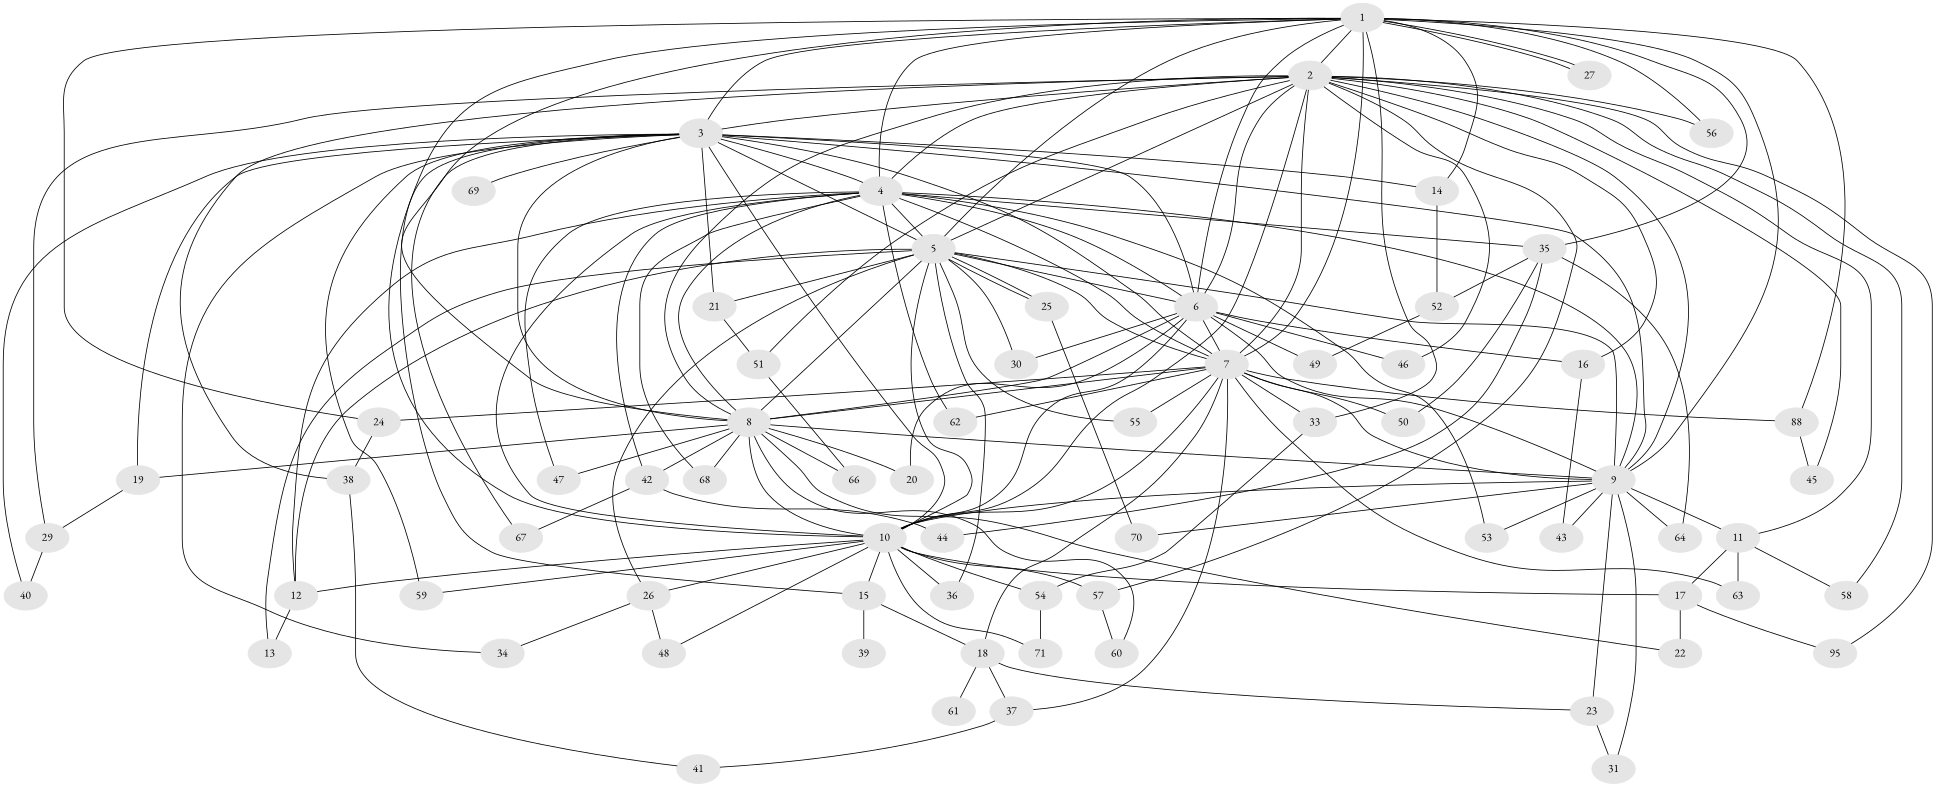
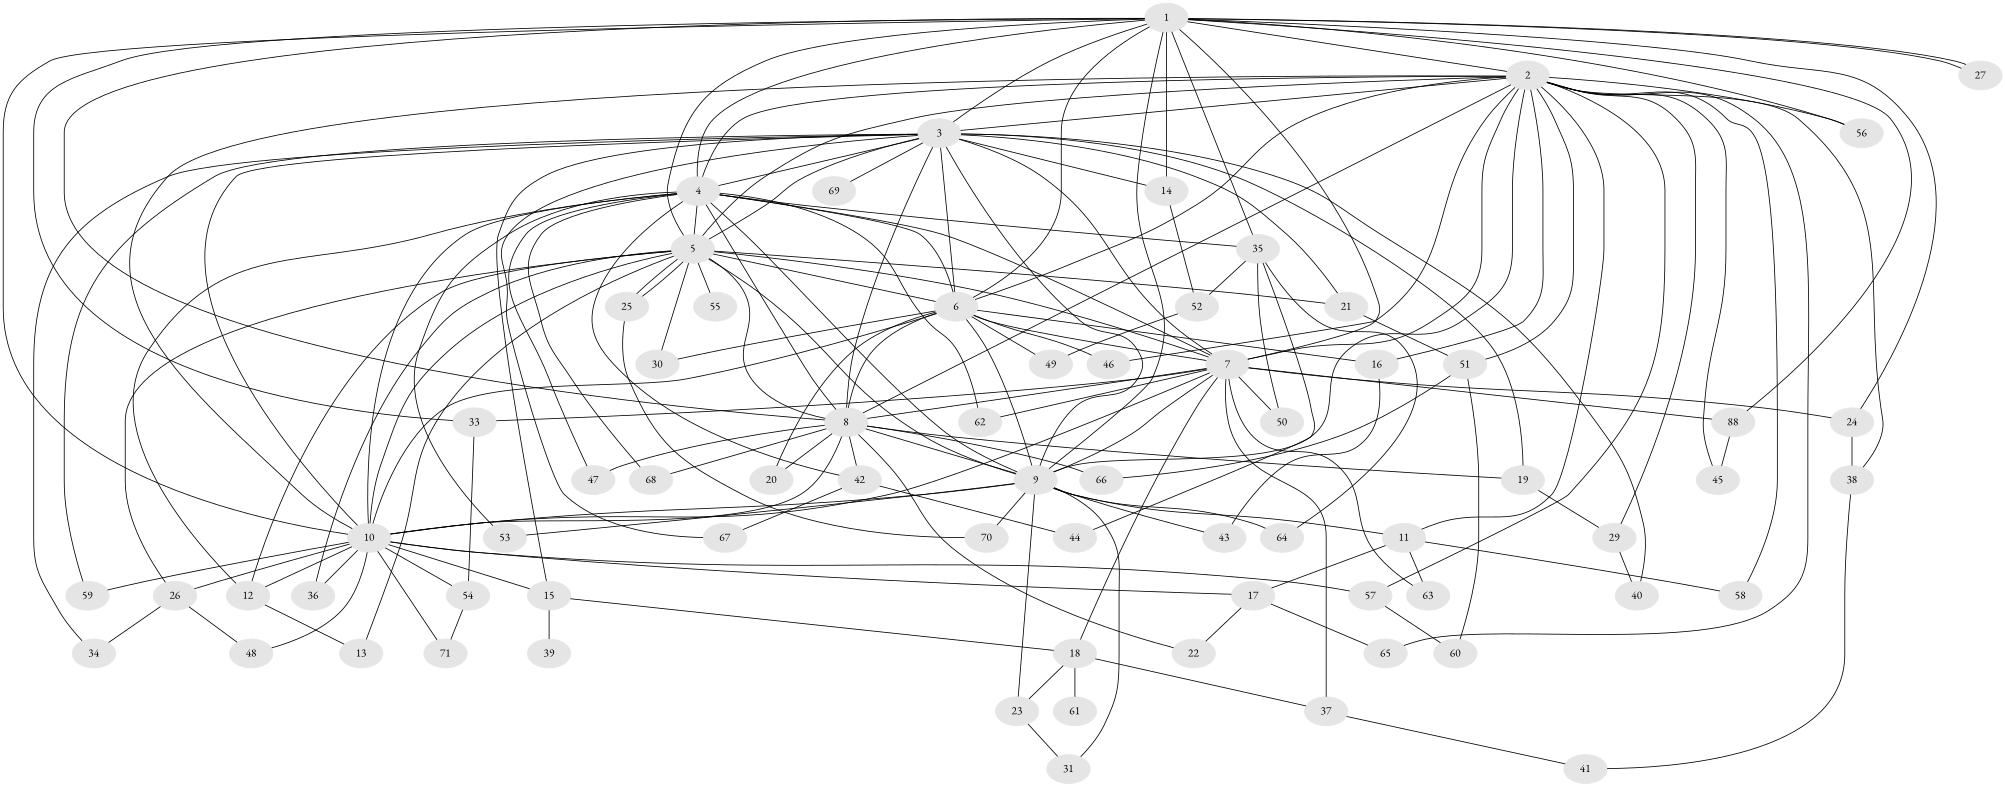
edge "7" -- "55": removed
edge "8" -- "60": now "51" -- "60"
node "95": label "95" -> "65"
